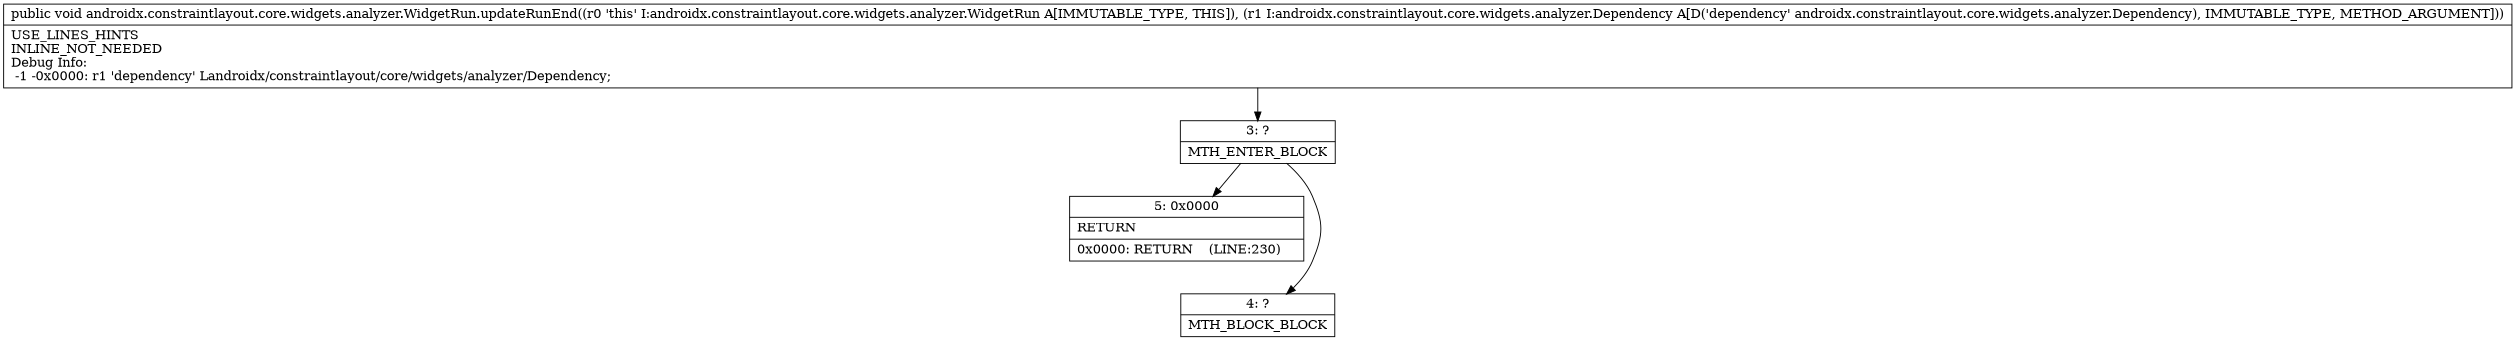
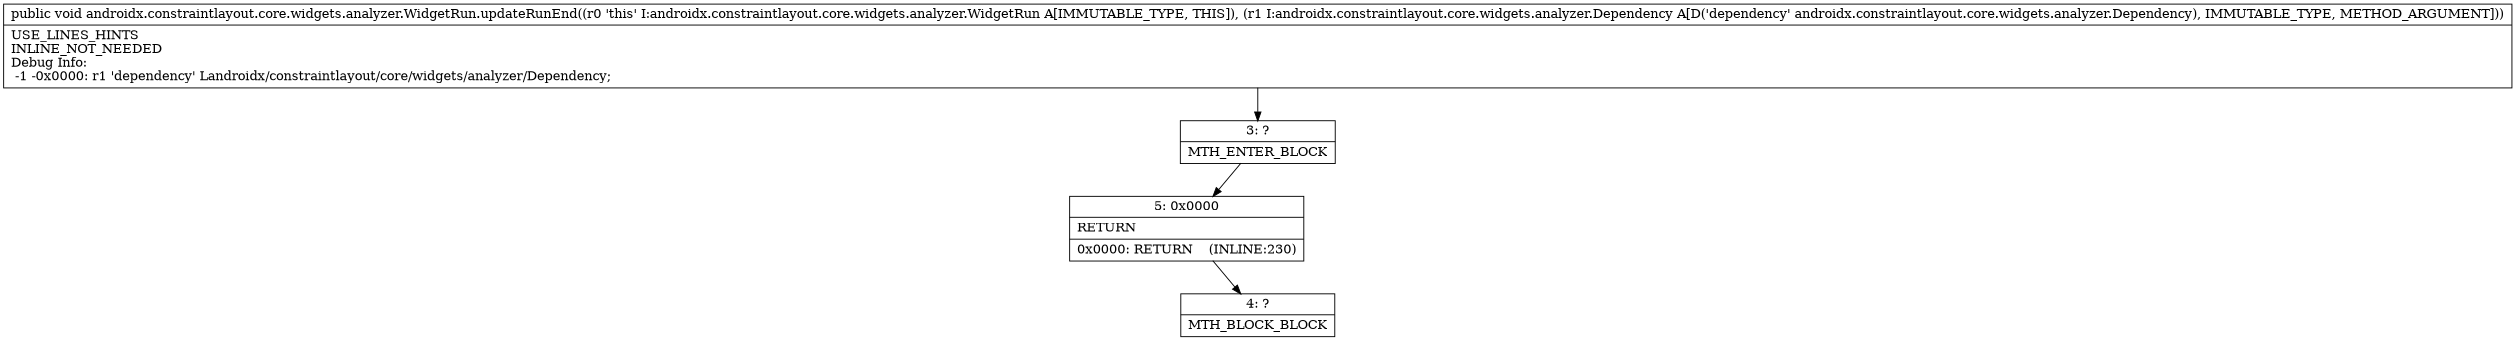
edge "3: ?" -> "4: ?": now "5: 0x0000" -> "4: ?"
node "5: 0x0000": text "0x0000: RETURN    (LINE:230)" -> "0x0000: RETURN    (INLINE:230)"
